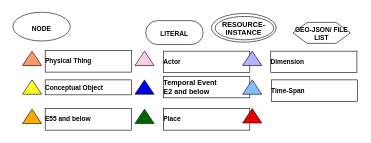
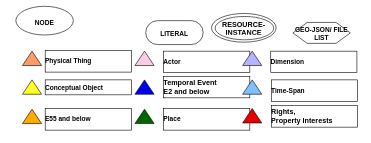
node "NODE": moved (41, 27) -> (44, 21)
node "Rights, Property Interests": added
